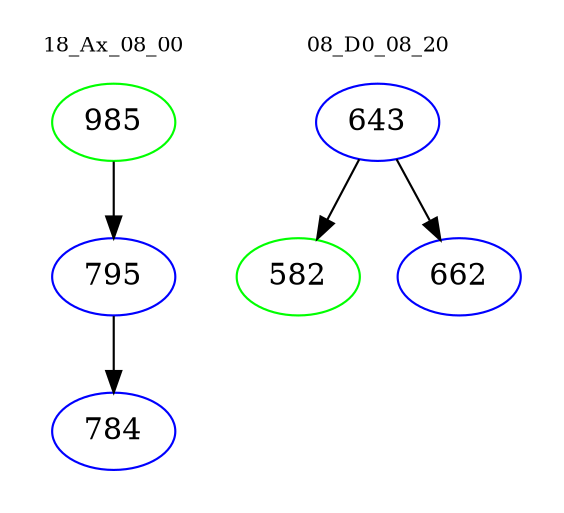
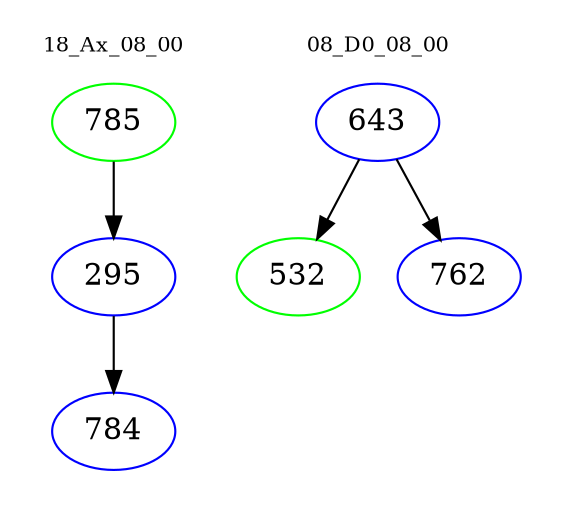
cluster "08_D0_08_20": label "08_D0_08_20" -> "08_D0_08_00"
node "985": label "985" -> "785"
node "795": label "795" -> "295"
node "582": label "582" -> "532"
node "662": label "662" -> "762"
